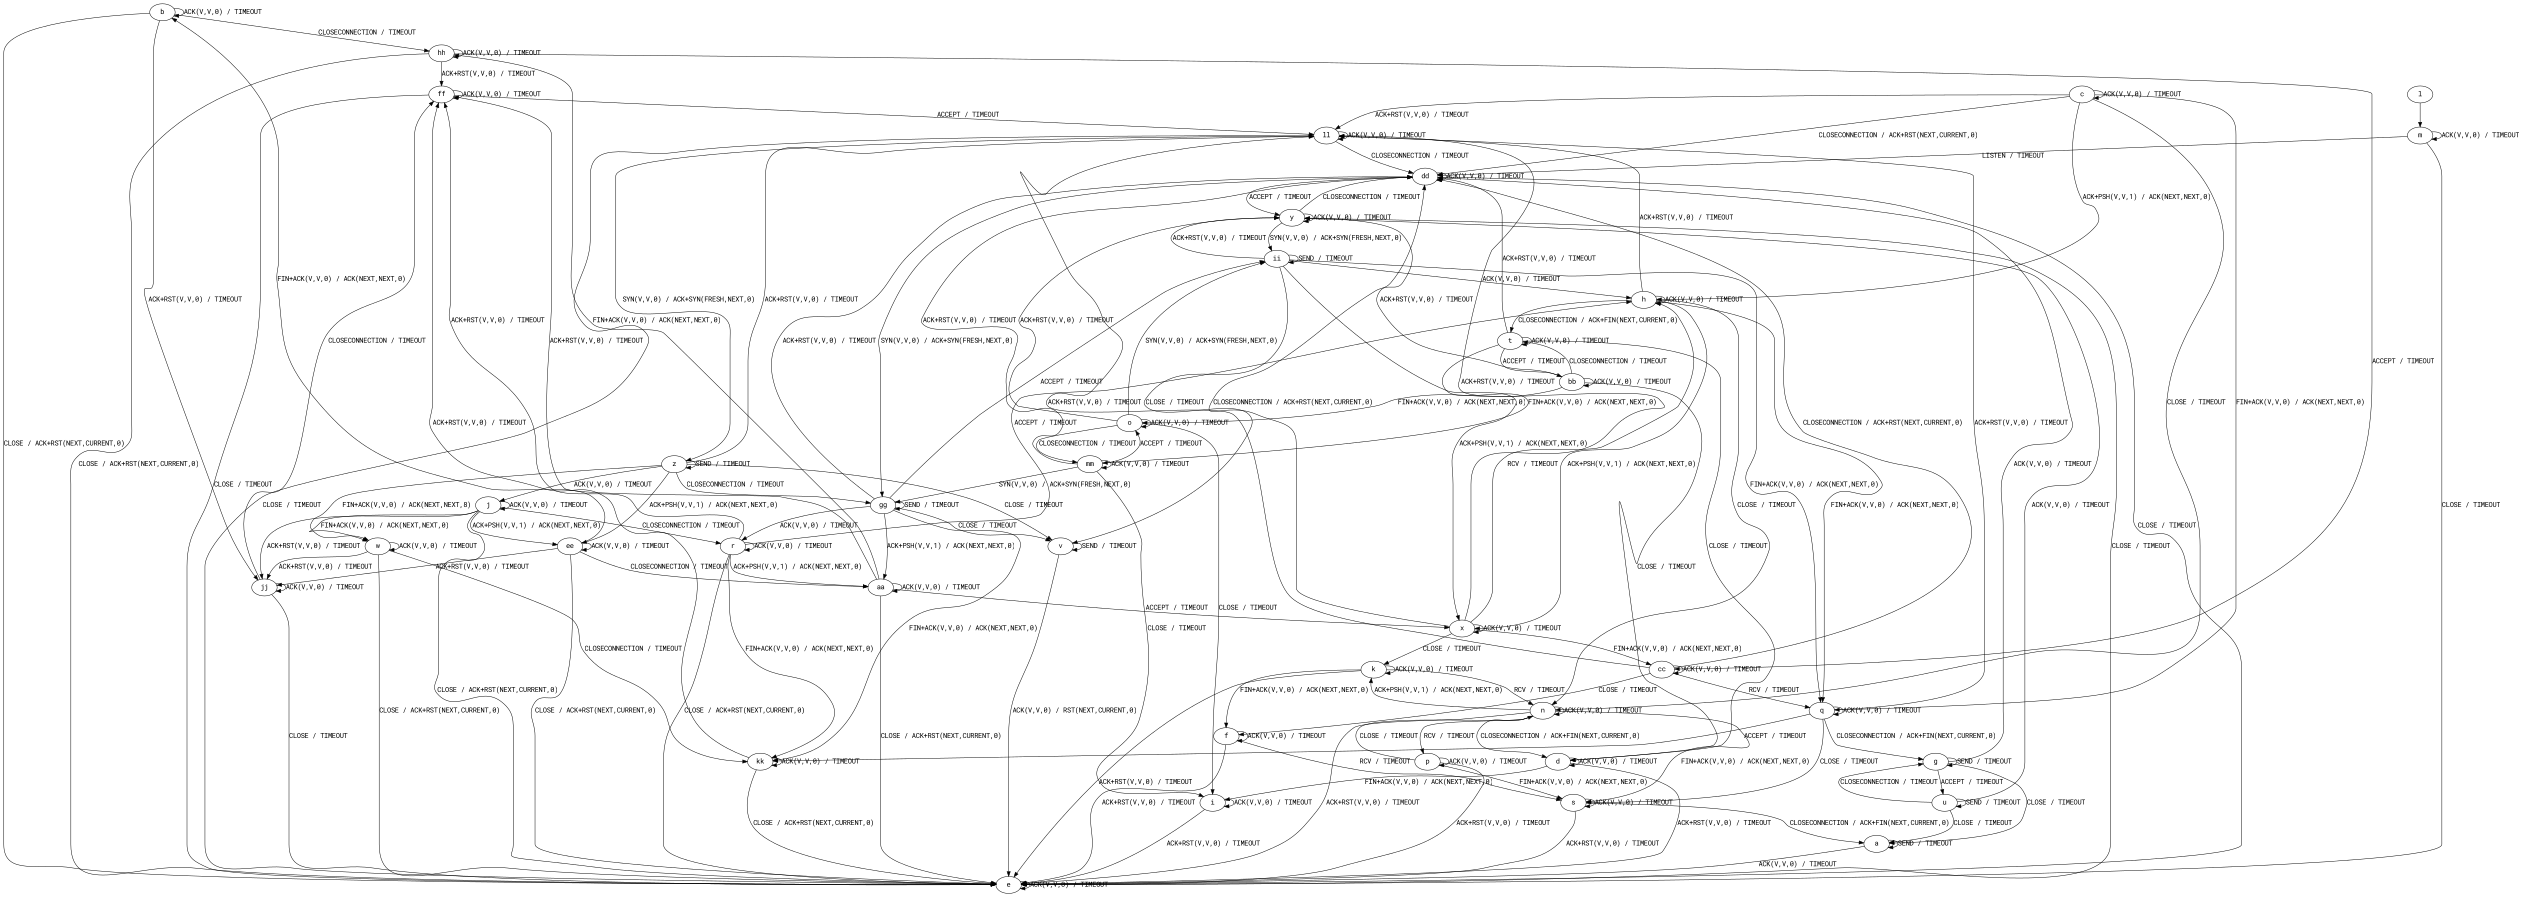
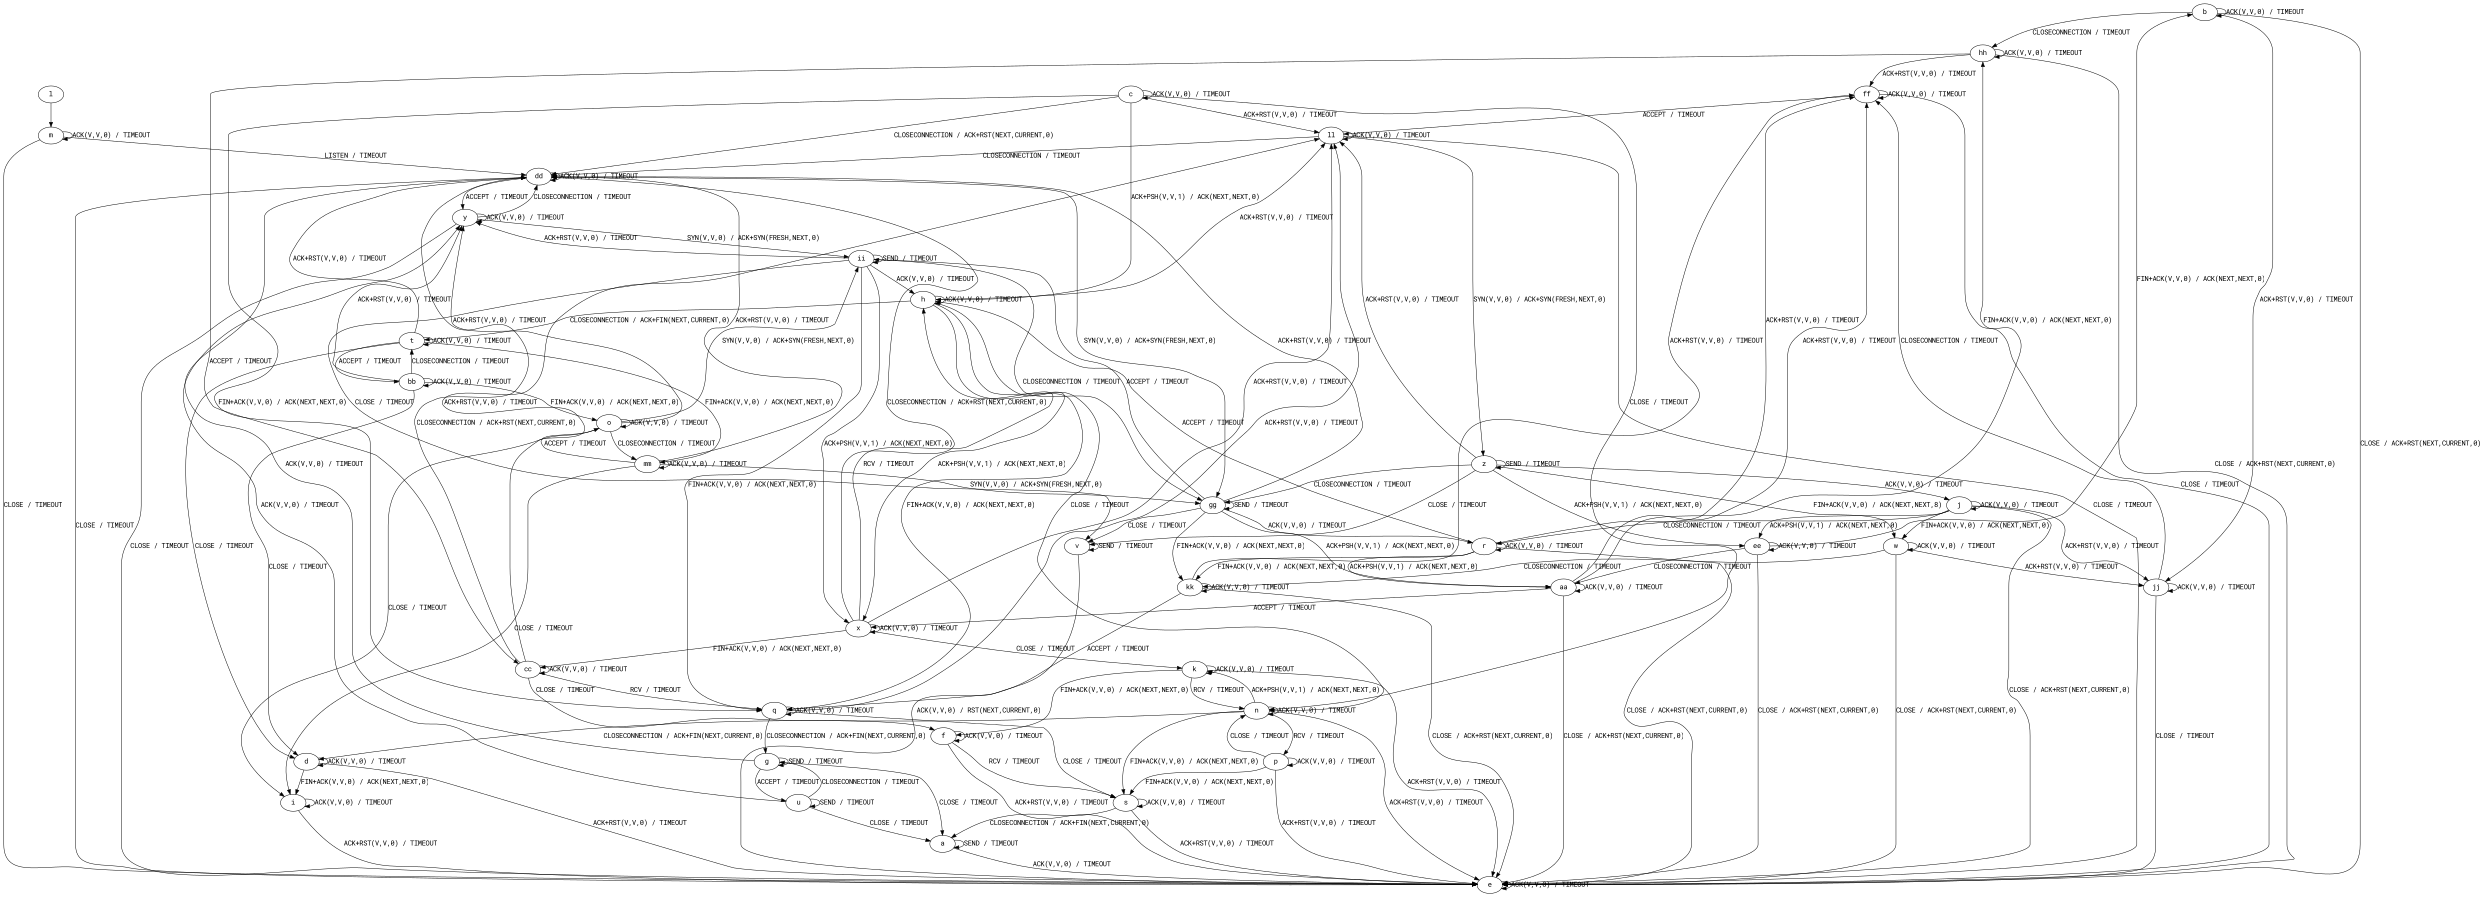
edge "ii" -> "gg": added, label "CLOSECONNECTION / TIMEOUT"
edge "ee" -> "jj": removed, label "ACK+RST(V,V,0) / TIMEOUT"
edge "q" -> "kk": reversed
